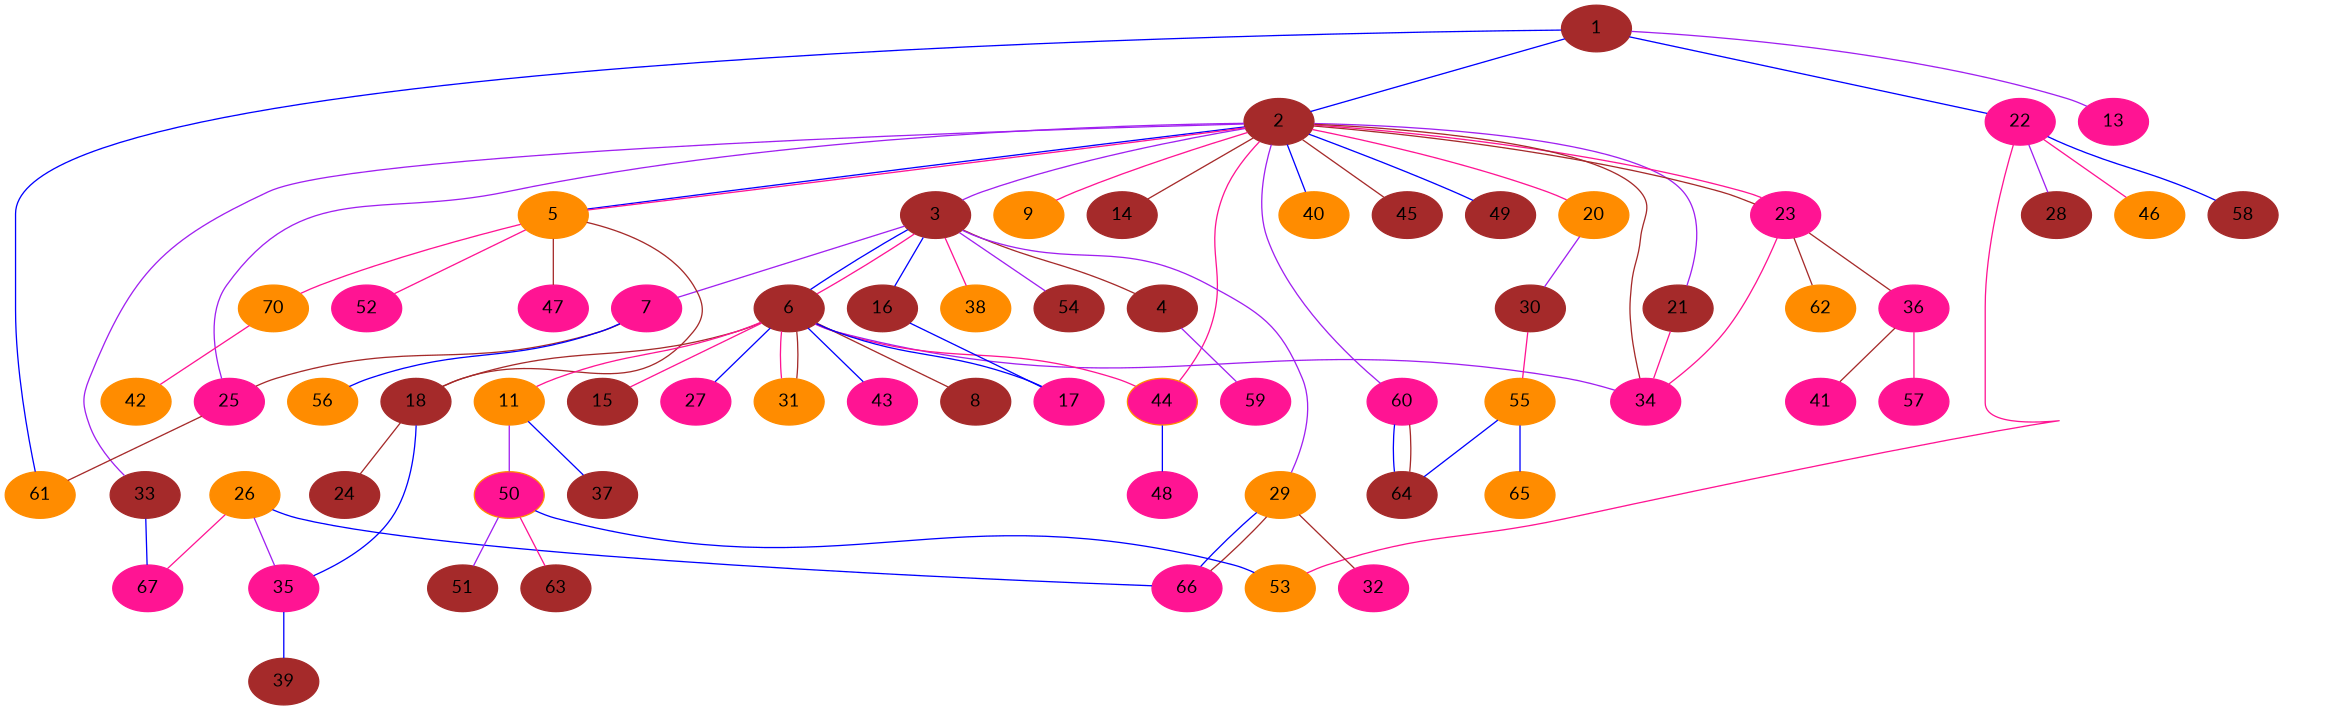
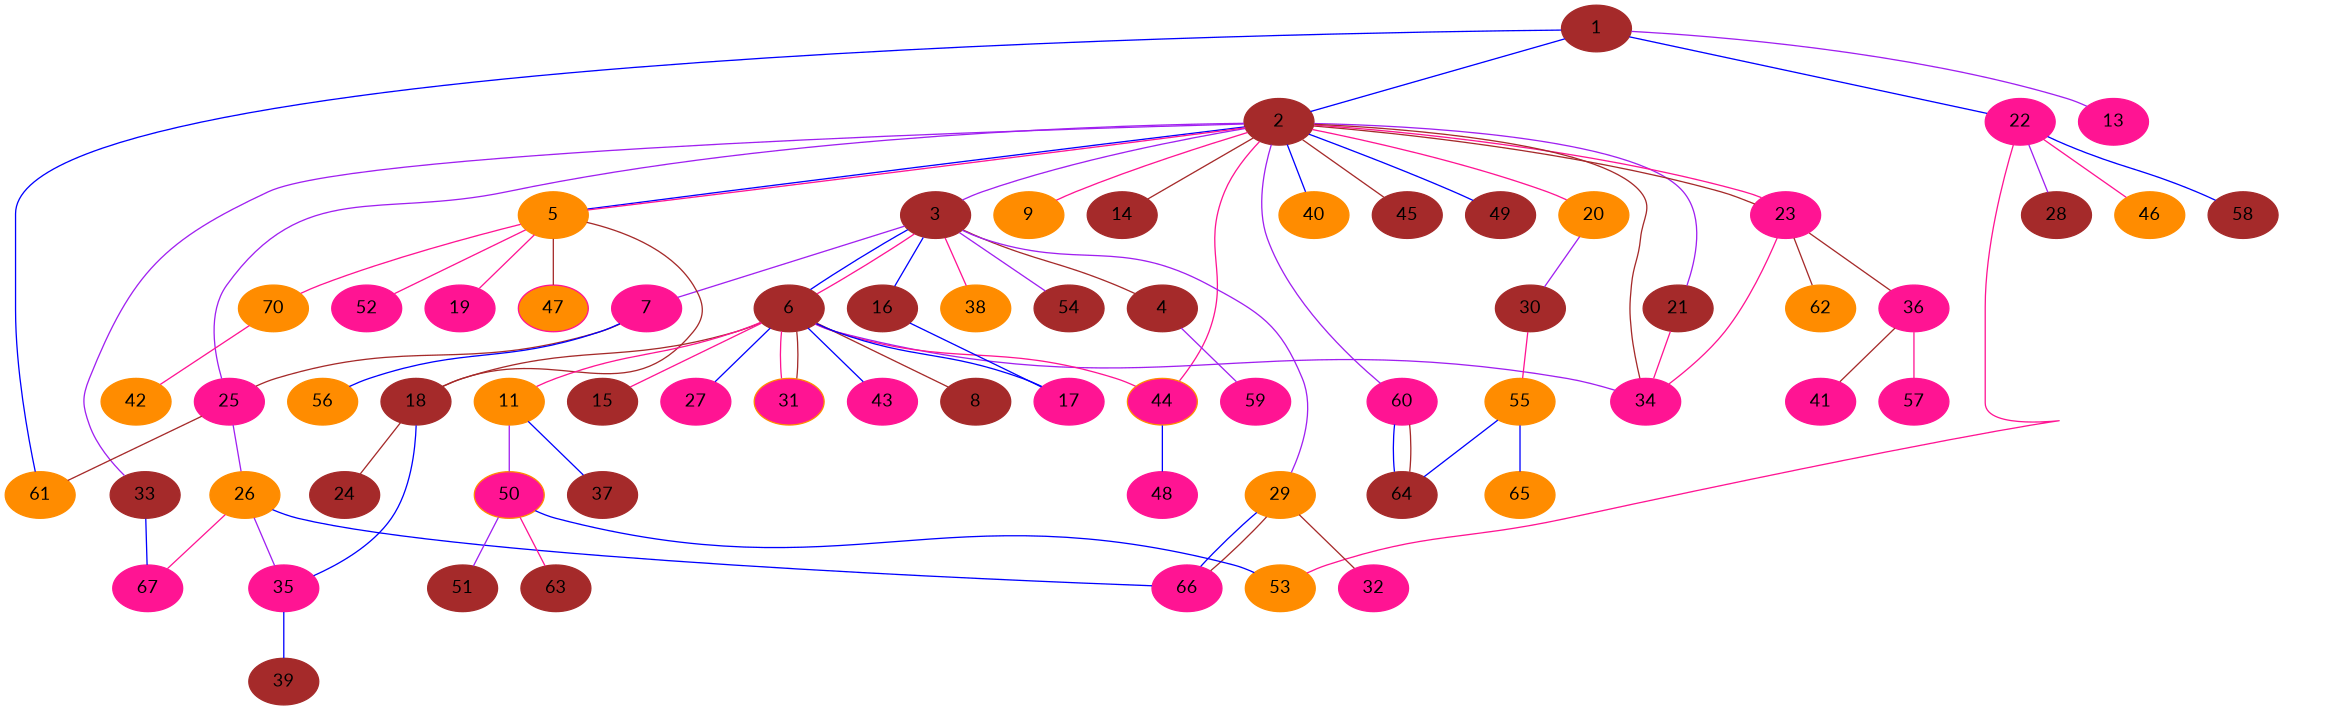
node "19": added
node "47": fillcolor deeppink -> darkorange
node "31": fillcolor darkorange -> deeppink
edge "25" -- "26": added
